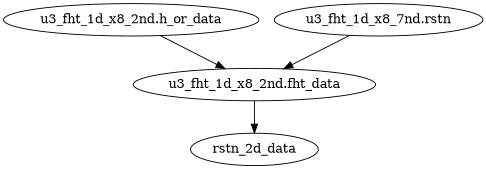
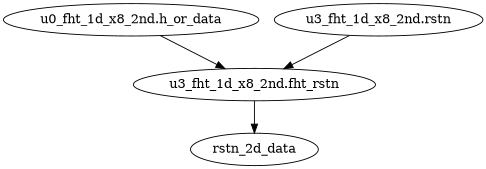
node "u3_fht_1d_x8_2nd.h_or_data": label "u3_fht_1d_x8_2nd.h_or_data" -> "u0_fht_1d_x8_2nd.h_or_data"
node "u3_fht_1d_x8_7nd.rstn": label "u3_fht_1d_x8_7nd.rstn" -> "u3_fht_1d_x8_2nd.rstn"
node "u3_fht_1d_x8_2nd.fht_data": label "u3_fht_1d_x8_2nd.fht_data" -> "u3_fht_1d_x8_2nd.fht_rstn"
